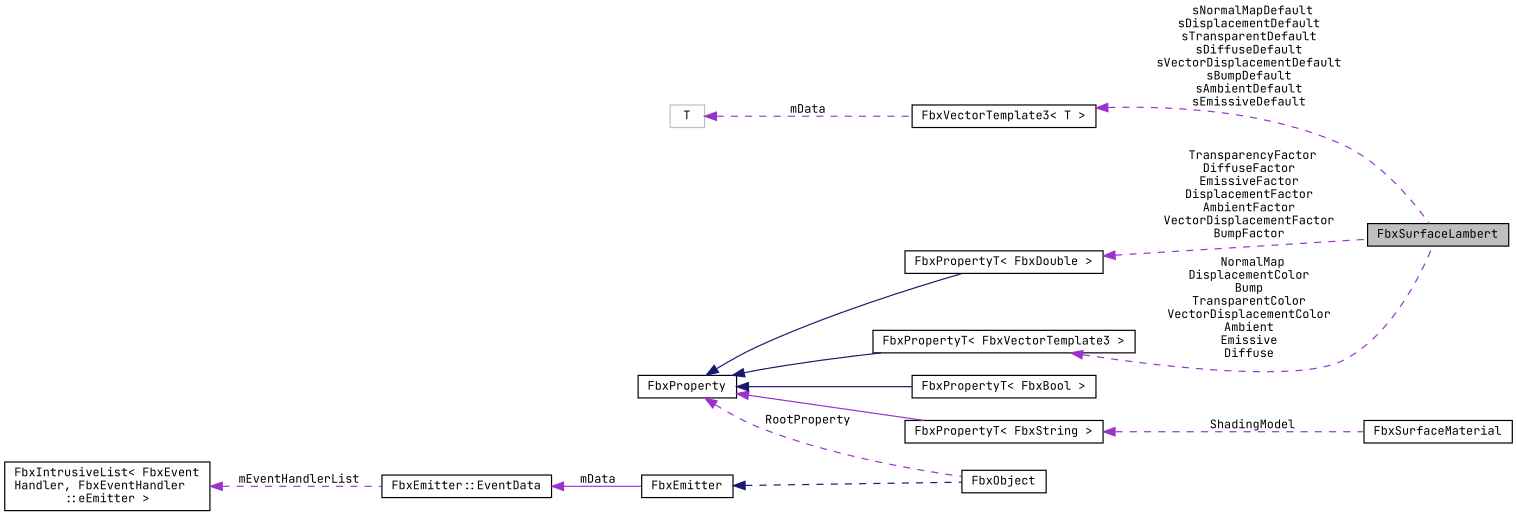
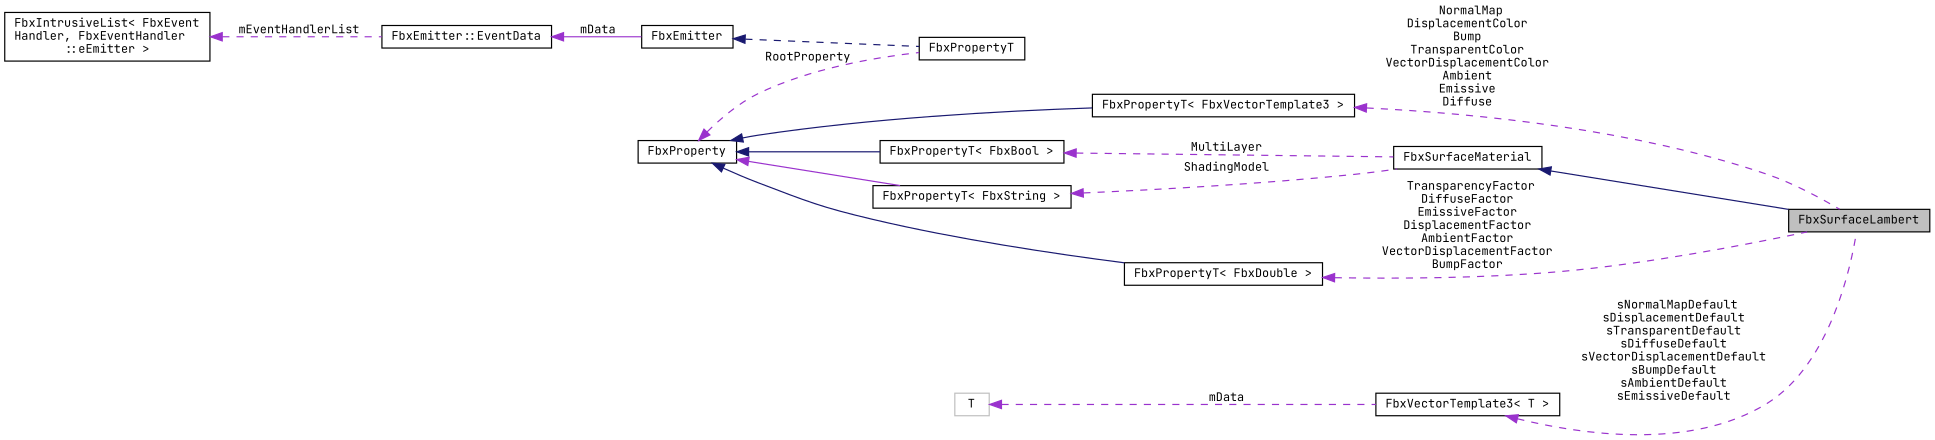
edge "FbxSurfaceMaterial" -> "FbxPropertyT< FbxBool >": added, label "MultiLayer"
edge "FbxSurfaceLambert" -> "FbxSurfaceMaterial": added
node "FbxObject": label "FbxObject" -> "FbxPropertyT"
